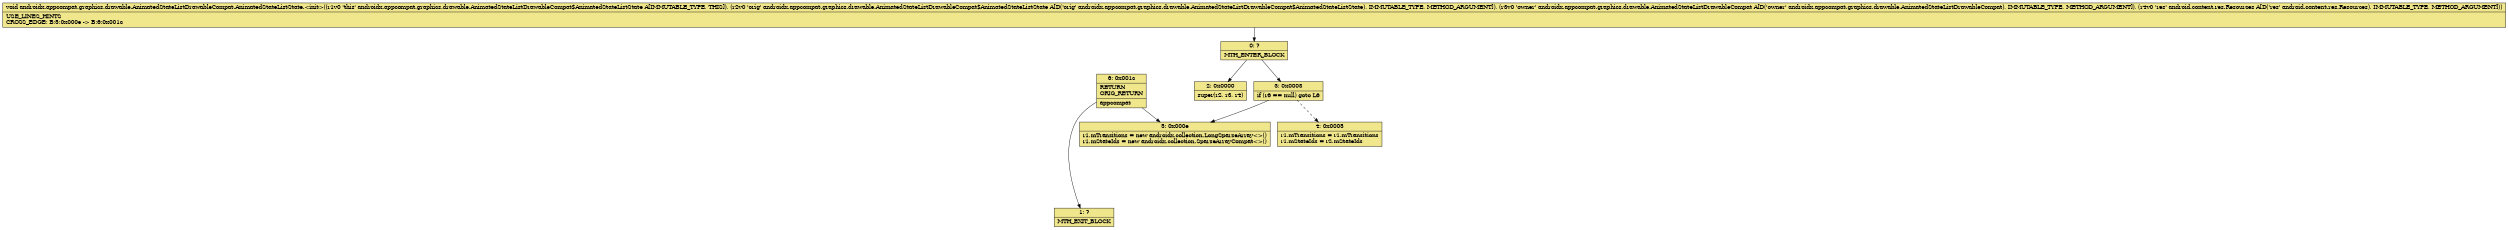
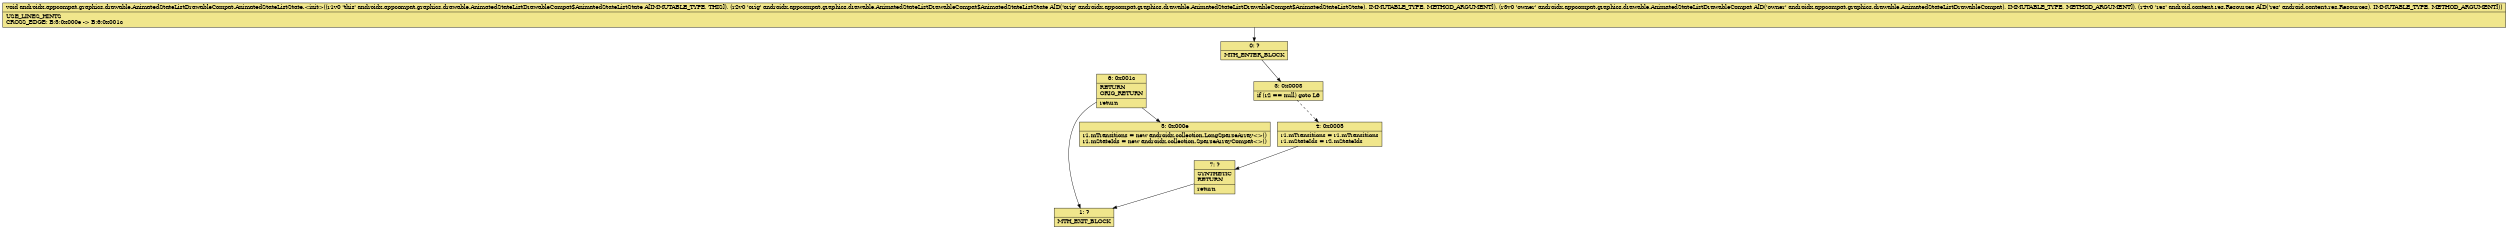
node "2: 0x0000": removed
node "3: 0x0003": text "if (r6 == null) goto L6" -> "if (r2 == null) goto L6"
node "6: 0x001c": text "appcompat" -> "return"
edge "3: 0x0003" -> "5: 0x000e": removed
node "7: ?": added
